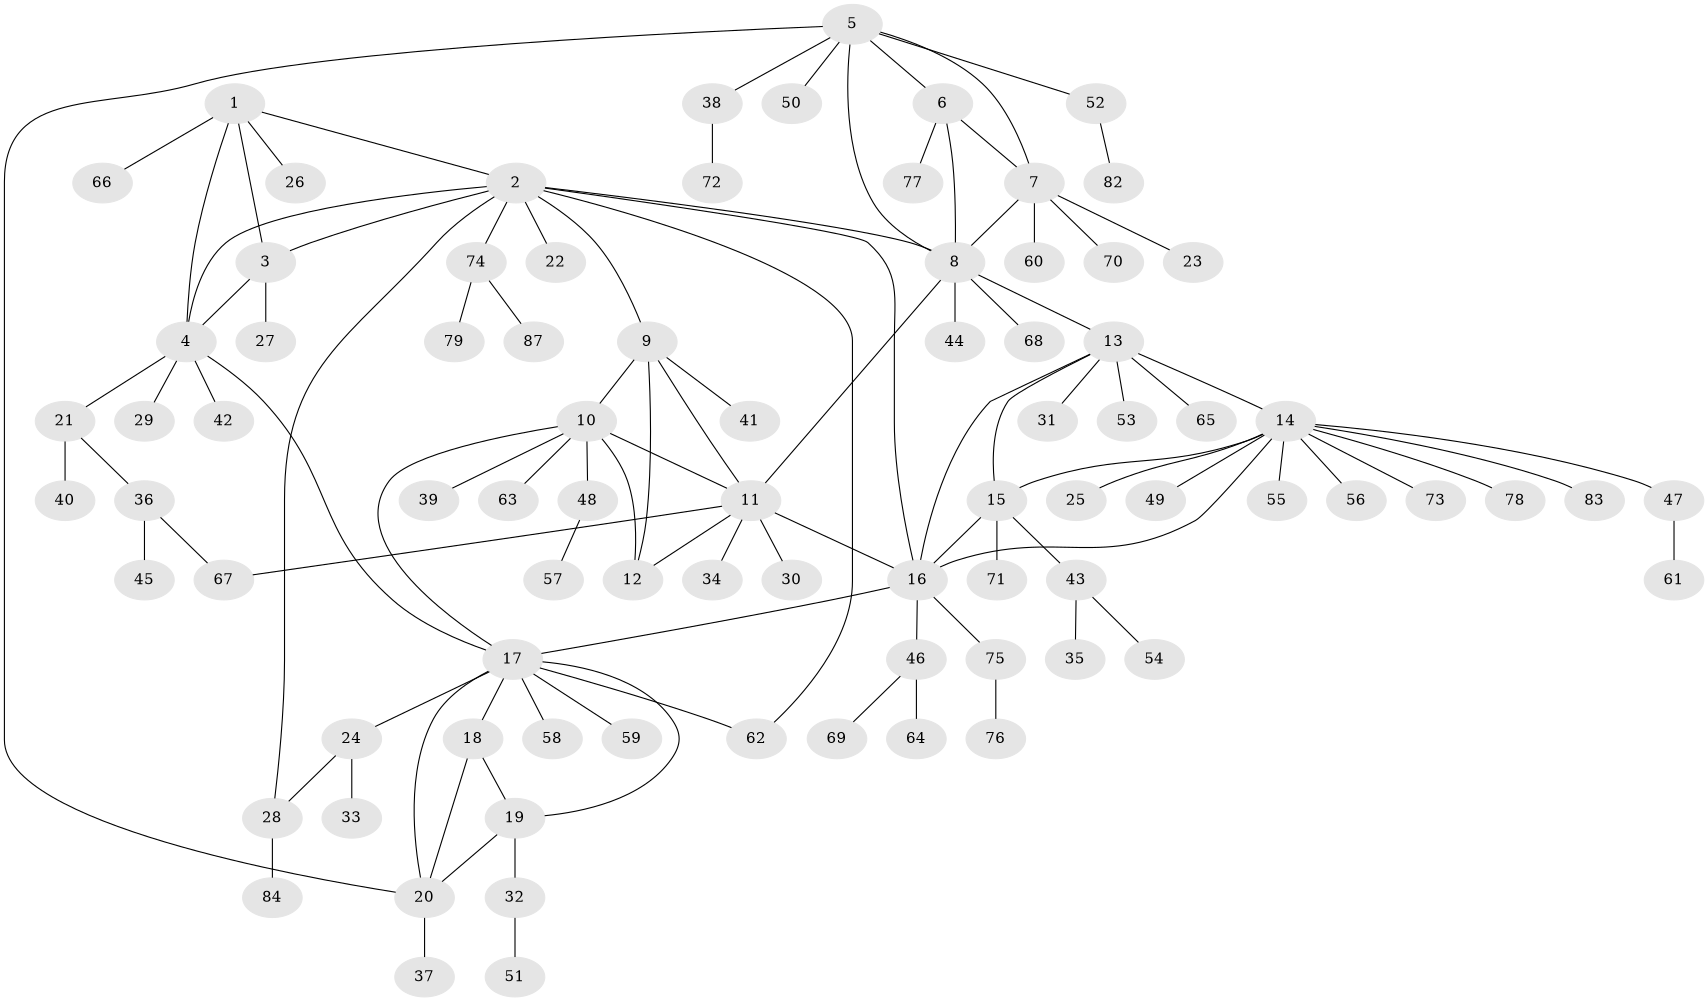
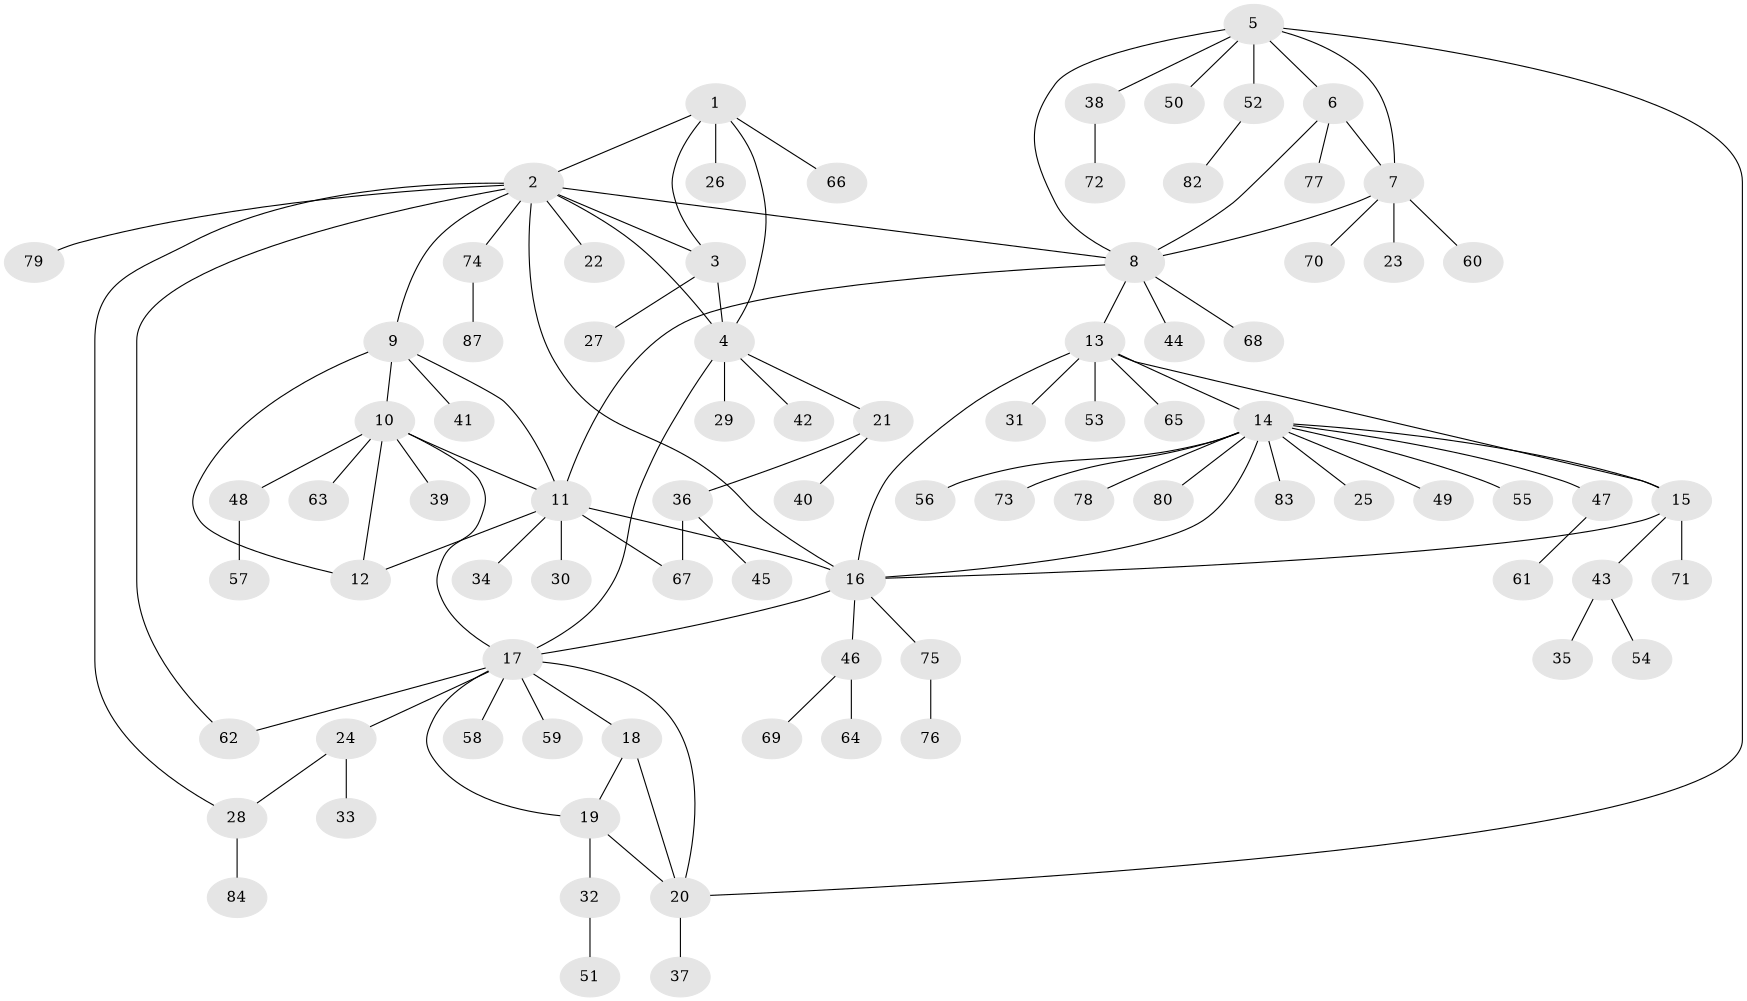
edge "74" -- "79": now "2" -- "79"
node "80": added
